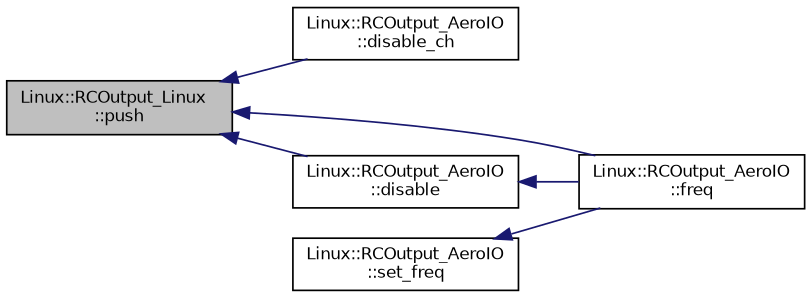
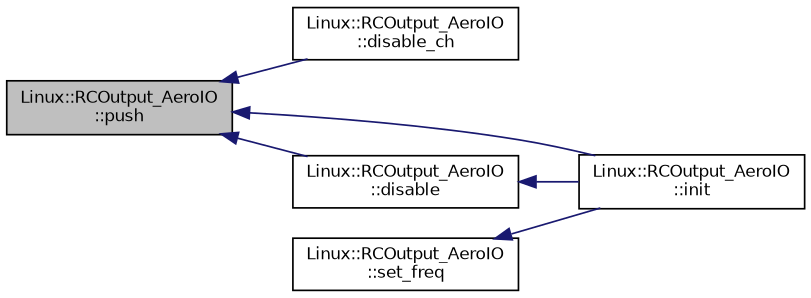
node "Linux::RCOutput_Linux ::push": label "Linux::RCOutput_Linux ::push" -> "Linux::RCOutput_AeroIO ::push"
node "Linux::RCOutput_AeroIO ::freq": label "Linux::RCOutput_AeroIO ::freq" -> "Linux::RCOutput_AeroIO ::init"
